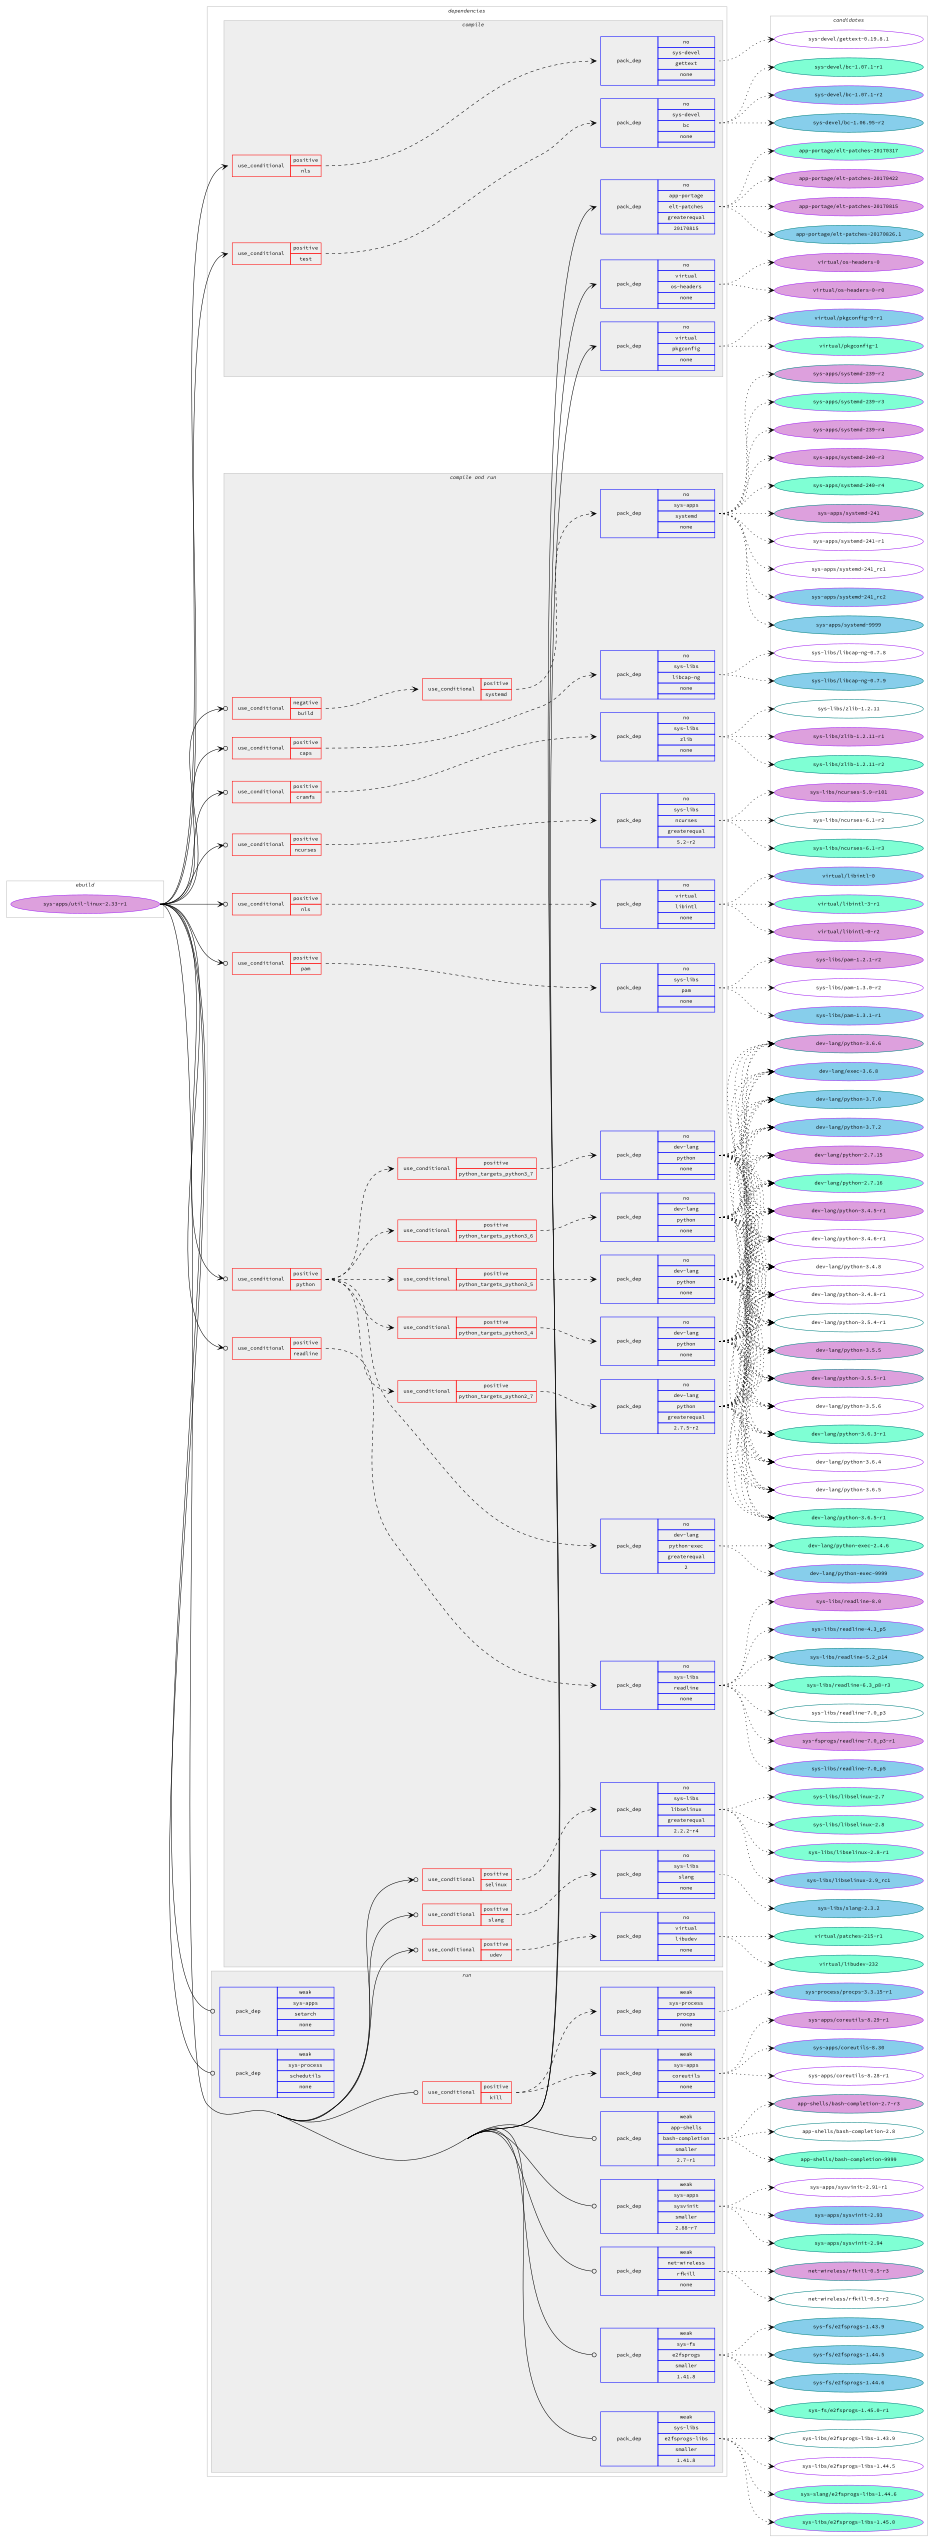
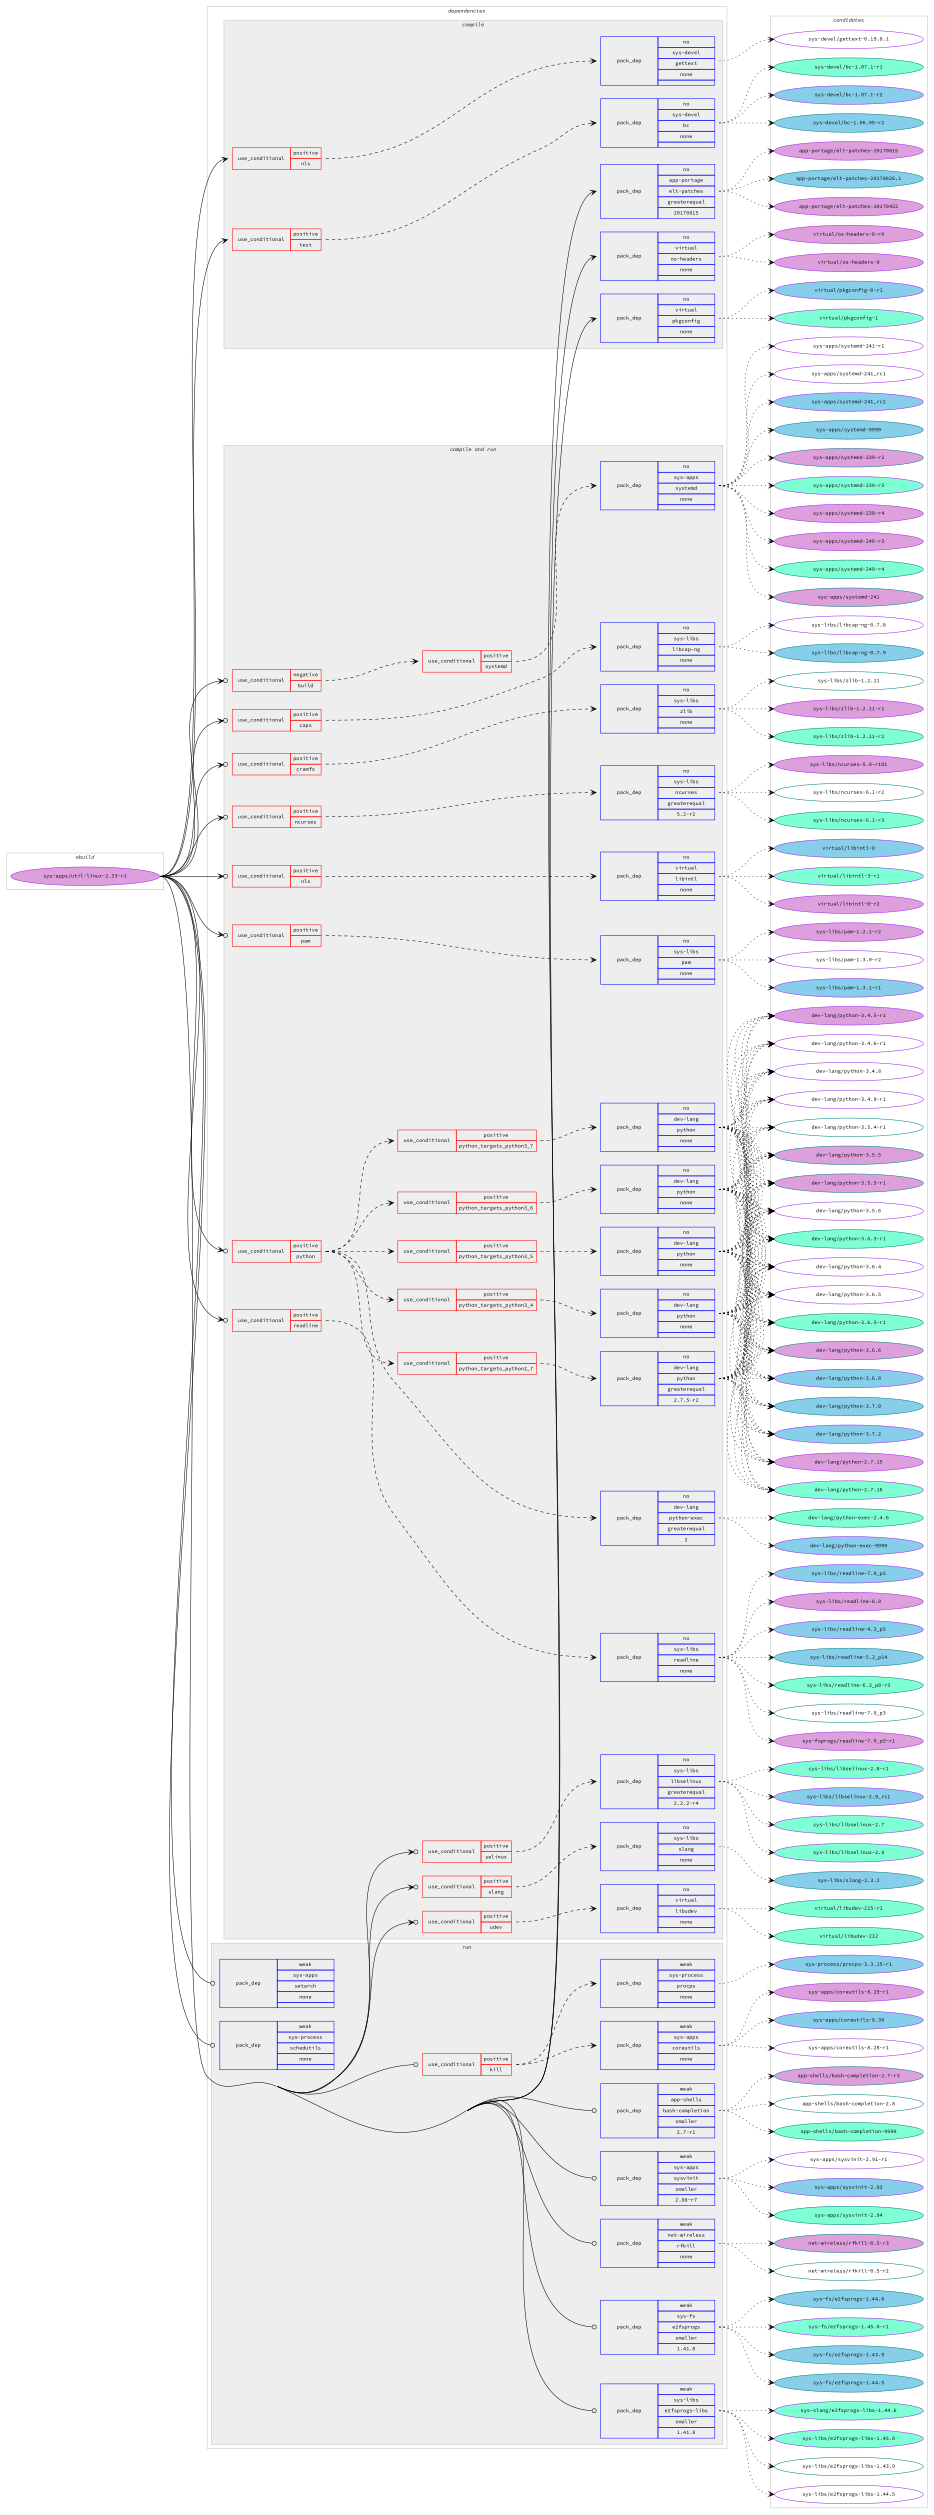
node "app-portage/elt-patches-20170317": removed
node "dev-lang/exec-3.6.8": label "dev-lang/exec-3.6.8" -> "dev-lang/python-3.6.8"
node "virtual/patches-215-r1": label "virtual/patches-215-r1" -> "virtual/libudev-215-r1"
node "sys-fs/e2fsprogs-1.45.0-r1": color teal -> purple
